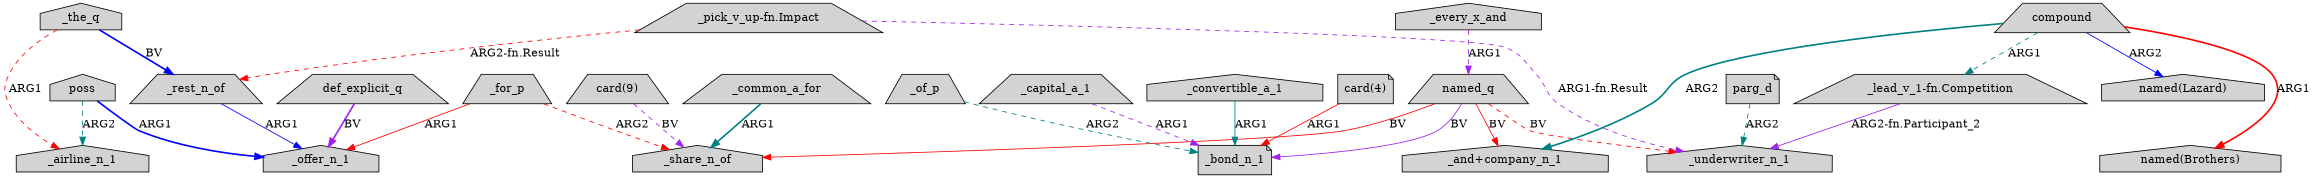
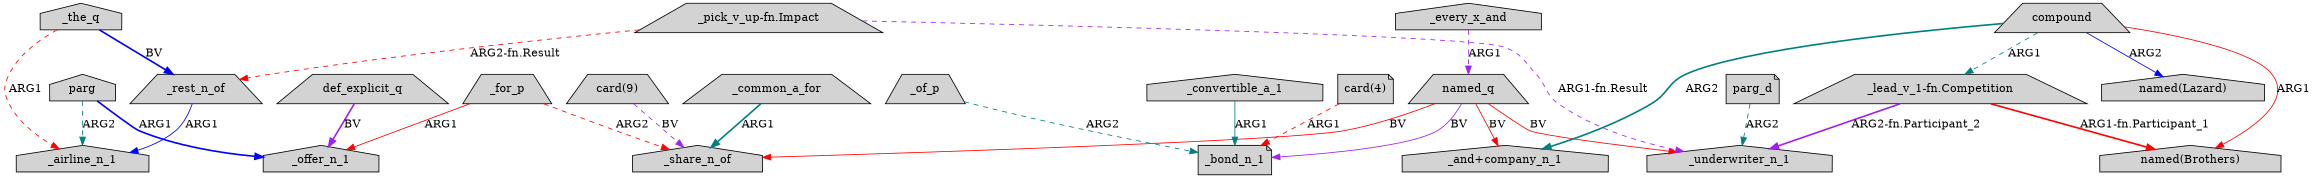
edge "compound" -> "named(Brothers)": style bold -> solid
node "poss": label "poss" -> "parg"
node "_capital_a_1": removed
edge "card(4)" -> "_bond_n_1": style solid -> dashed
edge "_rest_n_of" -> "_offer_n_1": now "_rest_n_of" -> "_airline_n_1"
edge "_lead_v_1-fn.Competition" -> "_underwriter_n_1": style solid -> bold
edge "_lead_v_1-fn.Competition" -> "named(Brothers)": added, label "ARG1-fn.Participant_1"
edge "named_q" -> "_underwriter_n_1": style dashed -> solid
